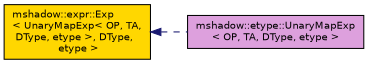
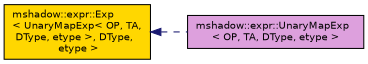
node "mshadow::etype::UnaryMapExp < OP, TA, DType, etype >": label "mshadow::etype::UnaryMapExp < OP, TA, DType, etype >" -> "mshadow::expr::UnaryMapExp < OP, TA, DType, etype >"
